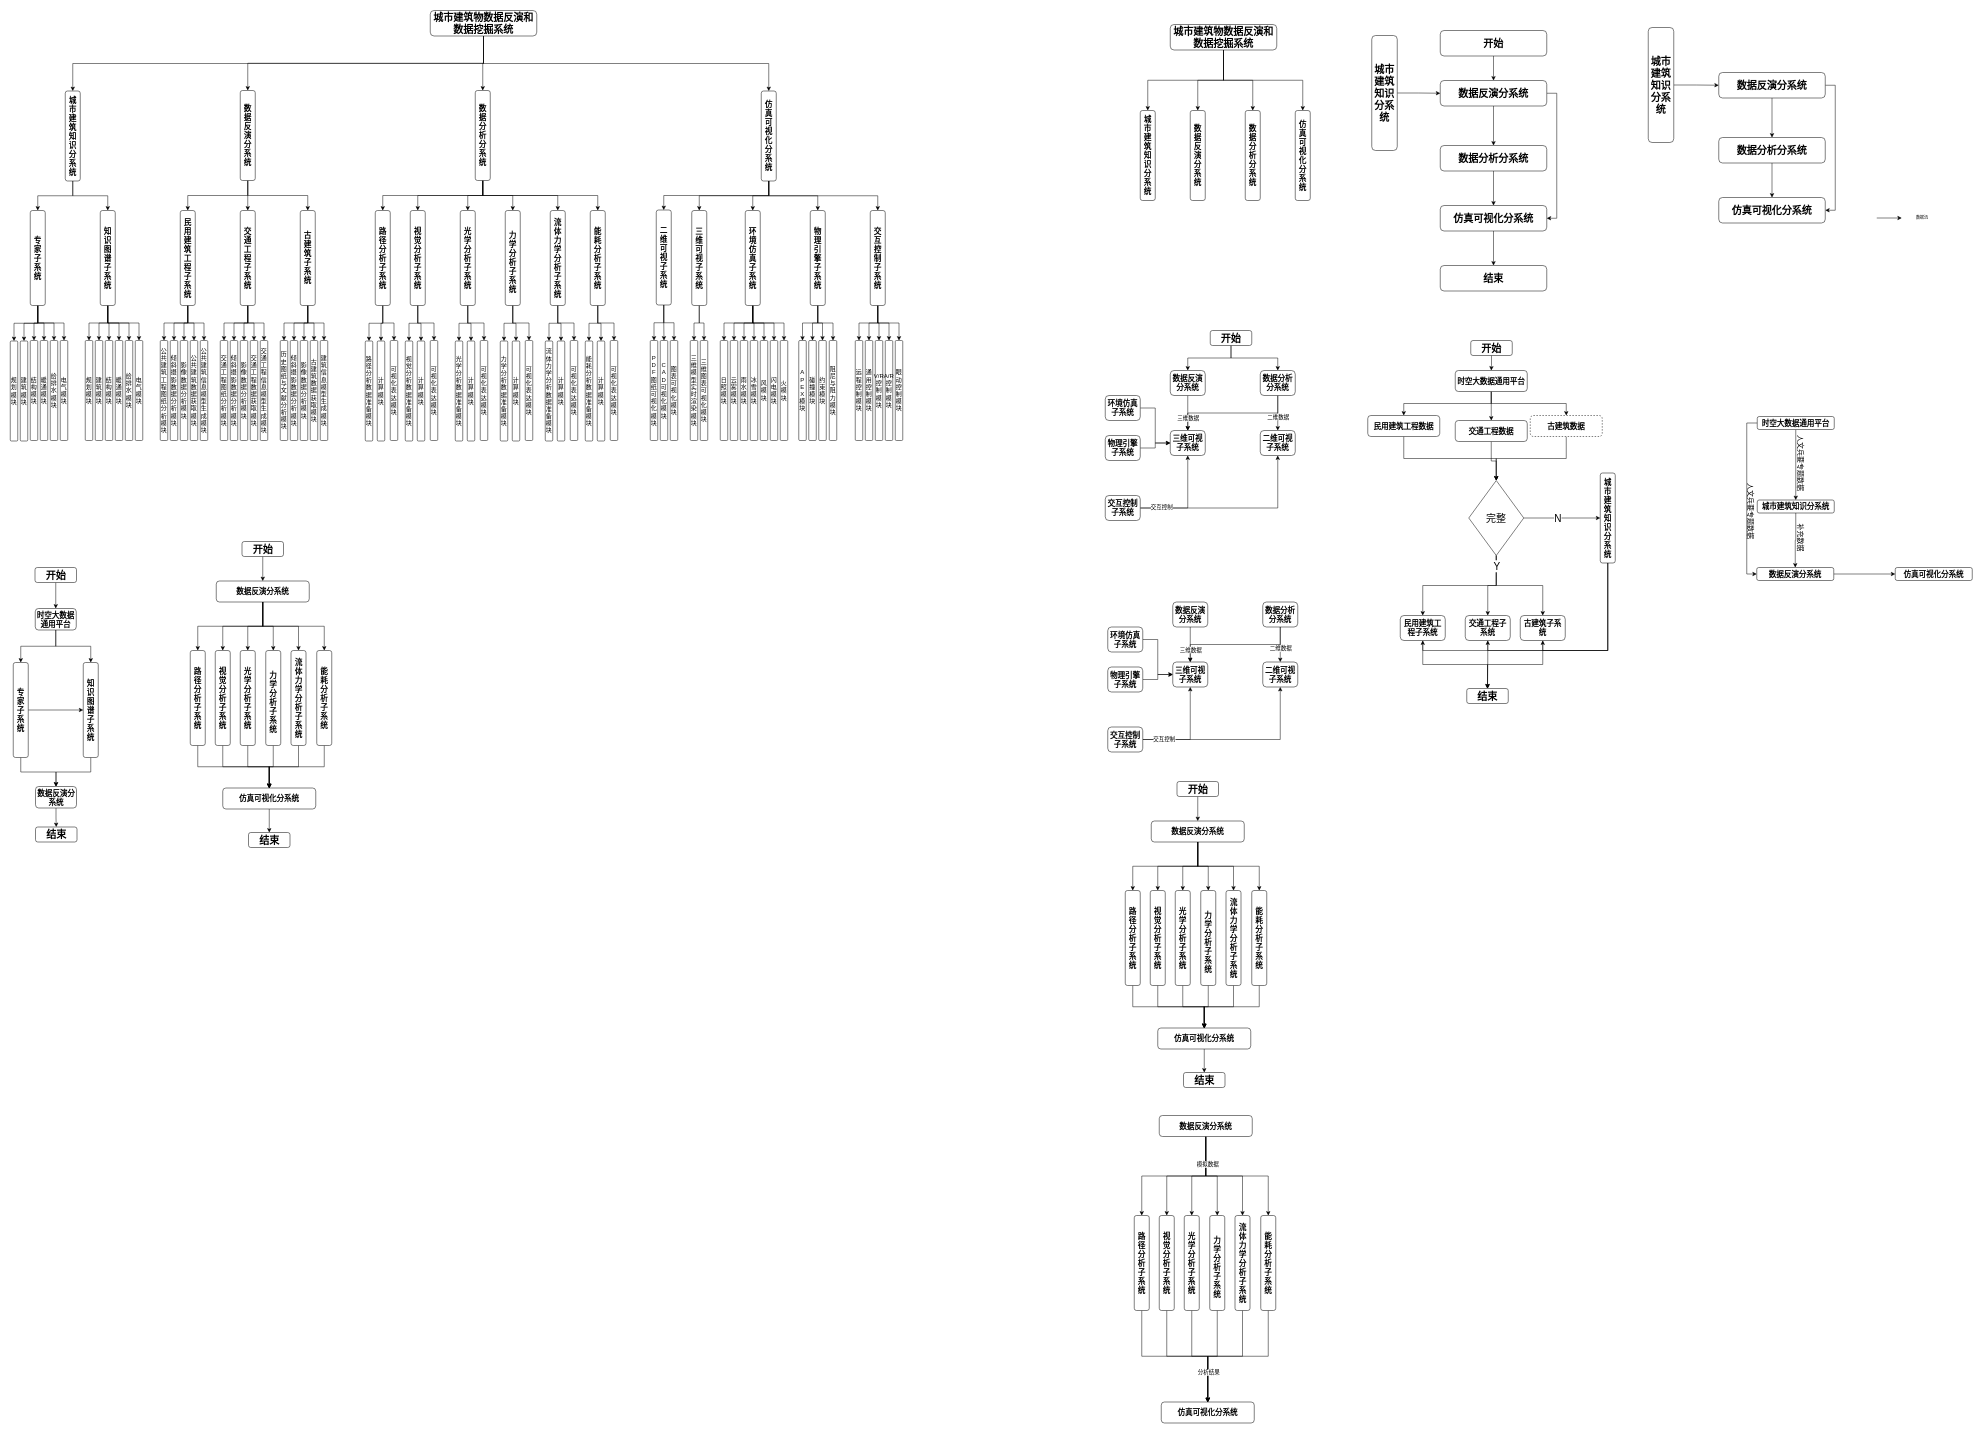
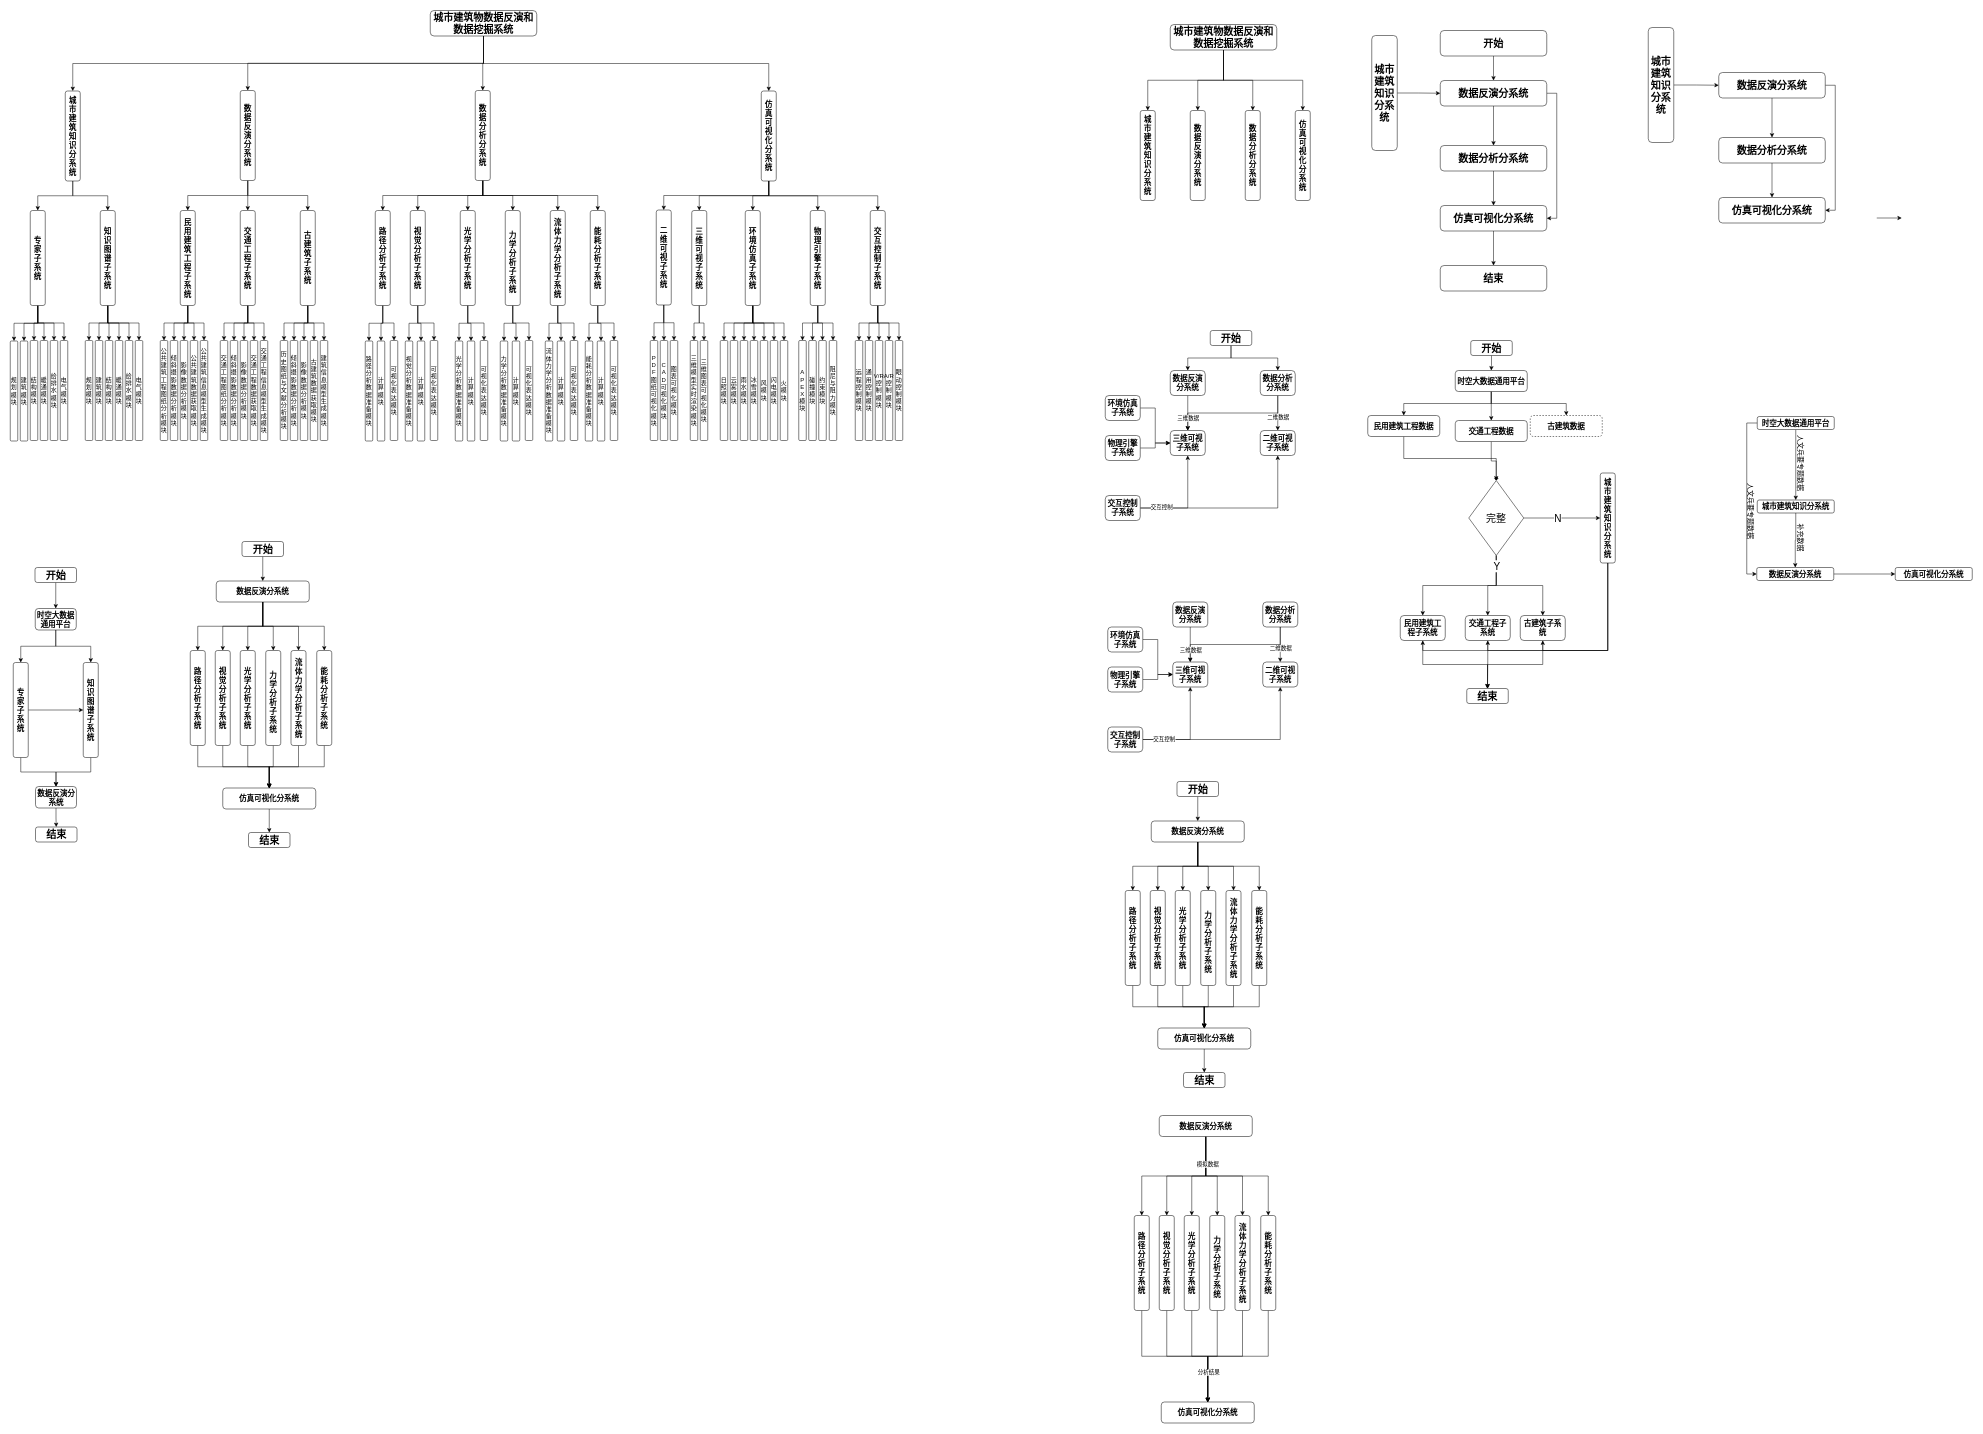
node "数据流": removed
edge "古建筑数据" -> "完整": removed
edge "交通工程数据" -> "完整": arrowhead classic -> diamond
